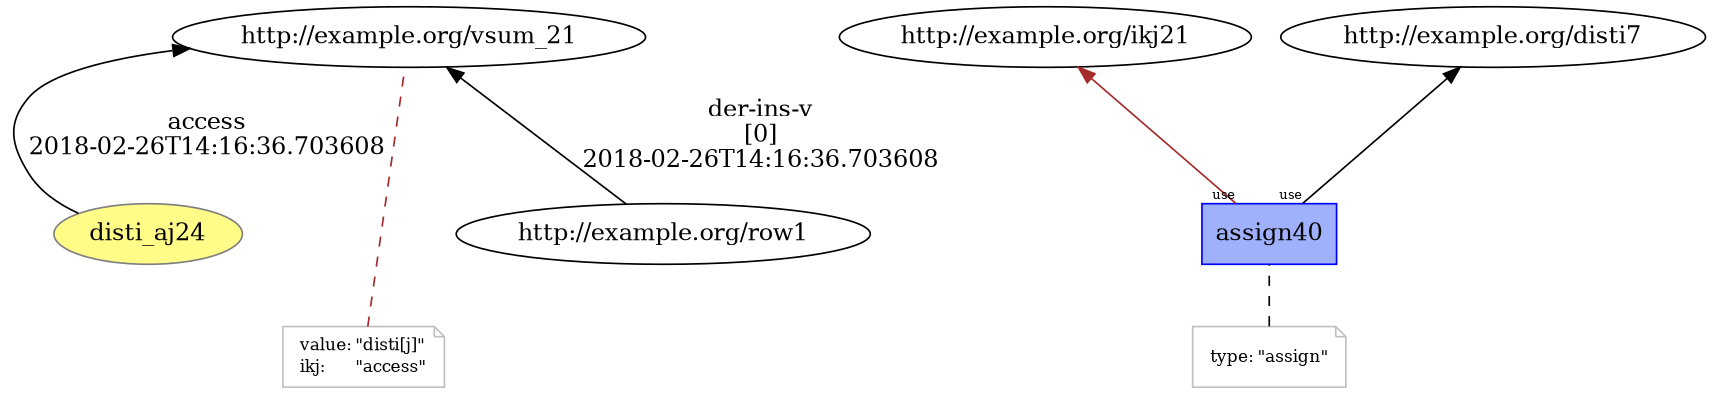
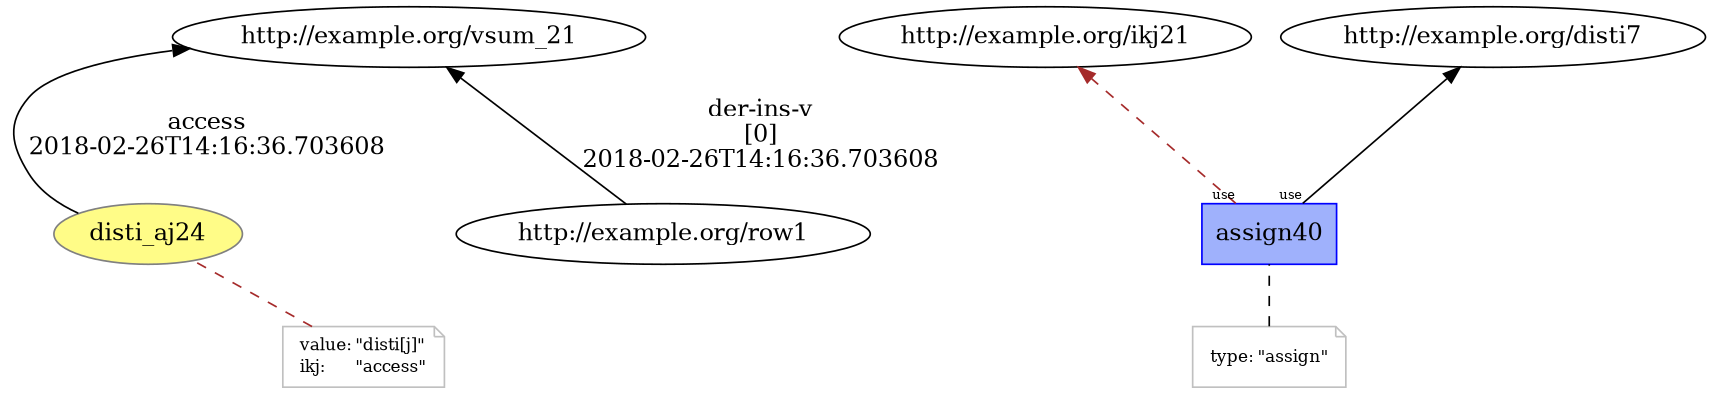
edge "assign40" -> "http://example.org/ikj21": style solid -> dashed
edge "http://example.org/vsum_21" -- "value:": now "disti_aj24" -- "value:"
